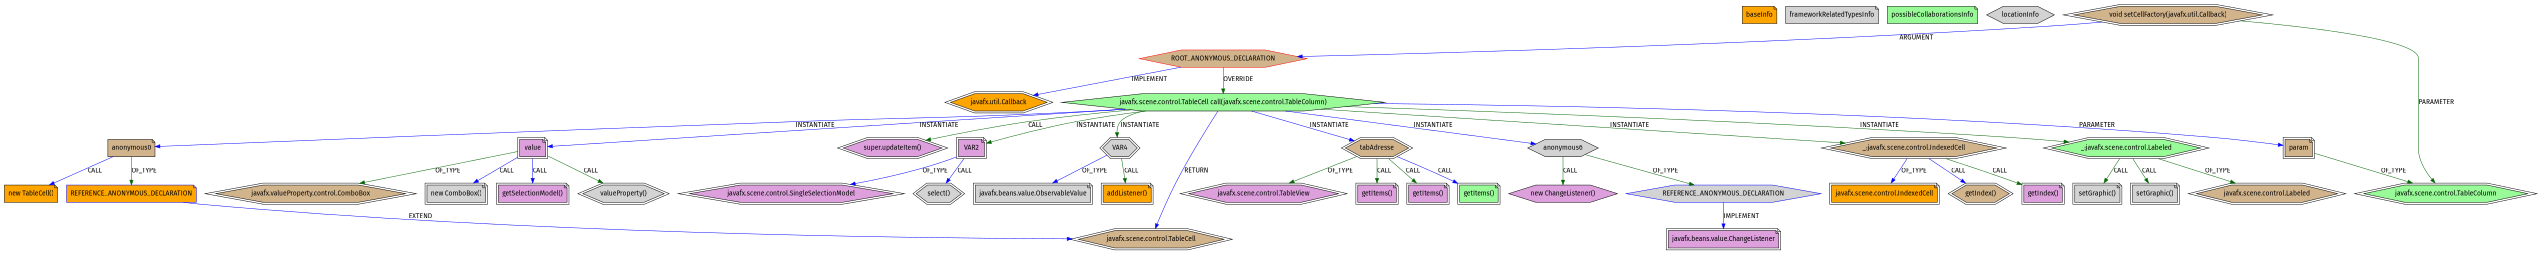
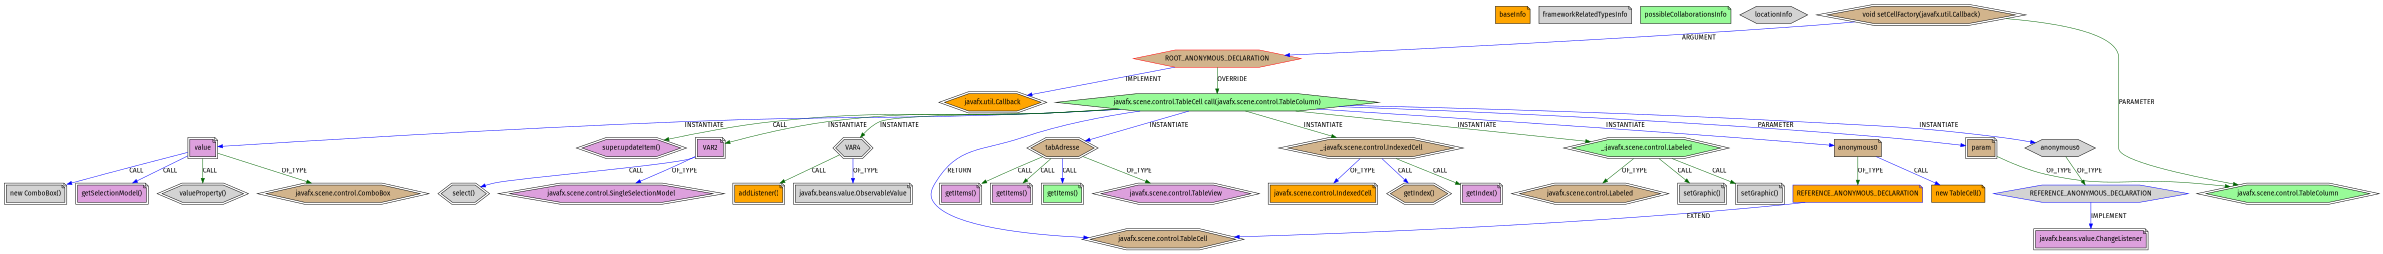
node "javafx.valueProperty.control.ComboBox": label "javafx.valueProperty.control.ComboBox" -> "javafx.scene.control.ComboBox"
node "new ChangeListener()": removed
